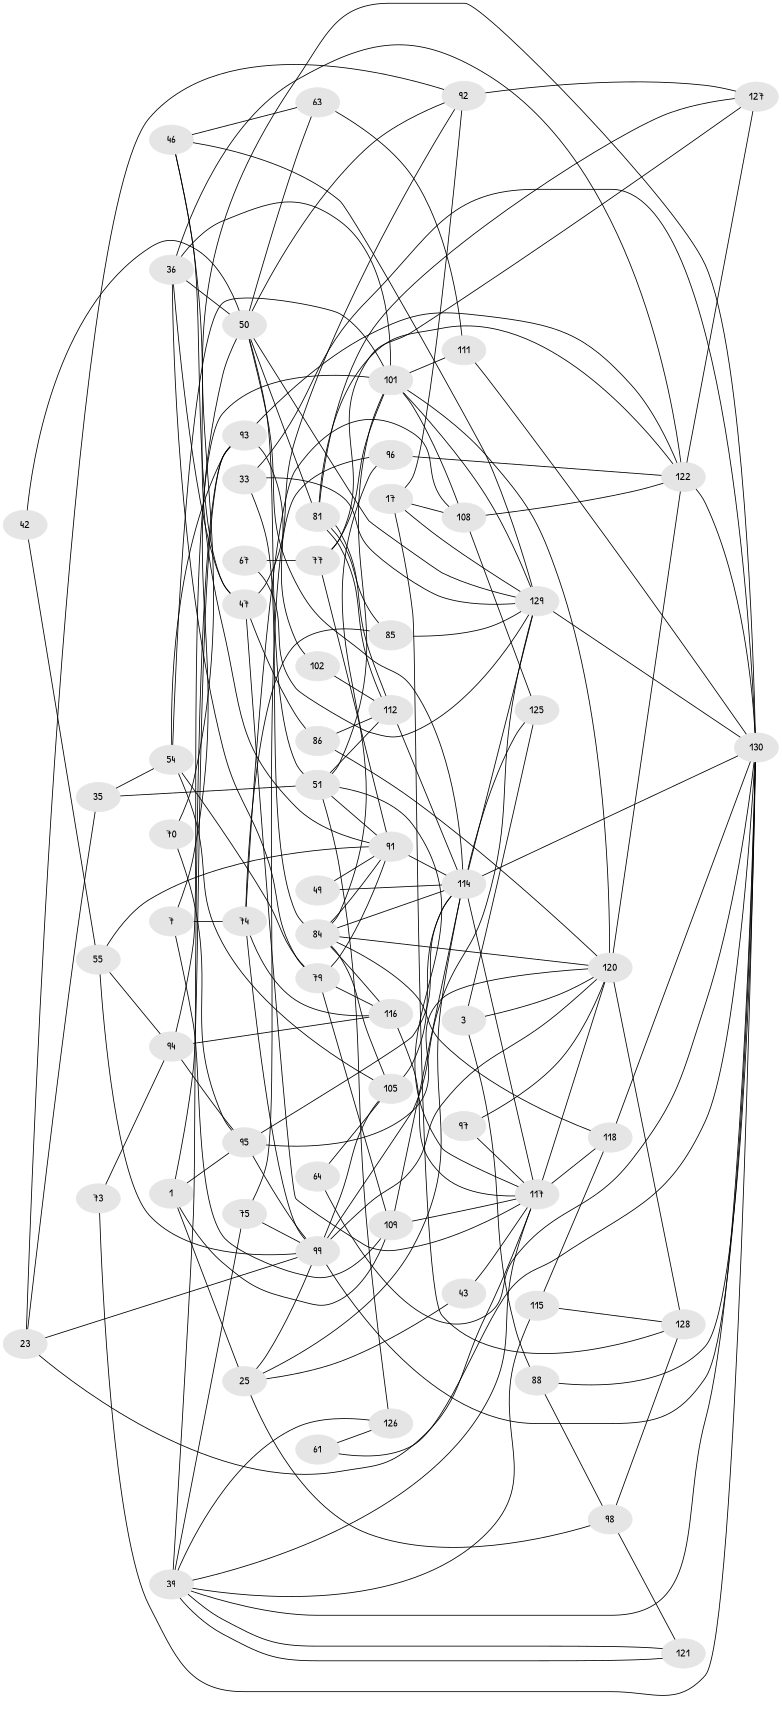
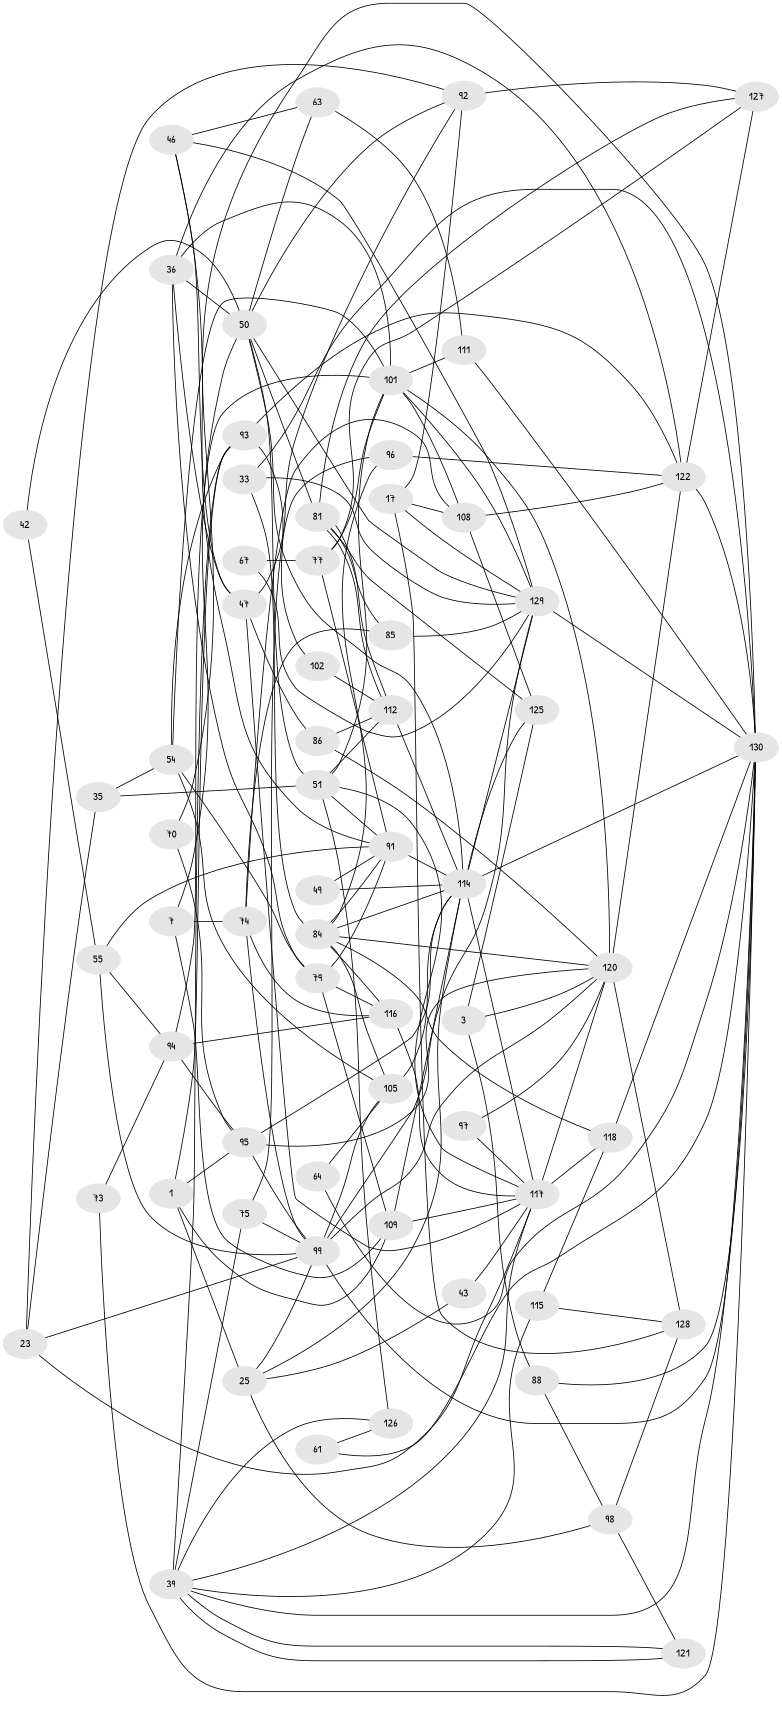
edge "122" -- "81": now "125" -- "81"
